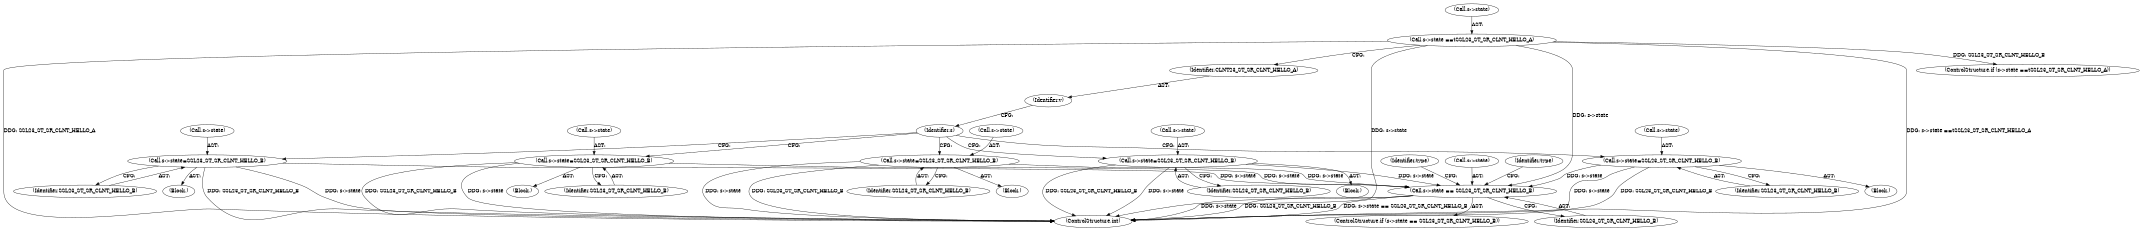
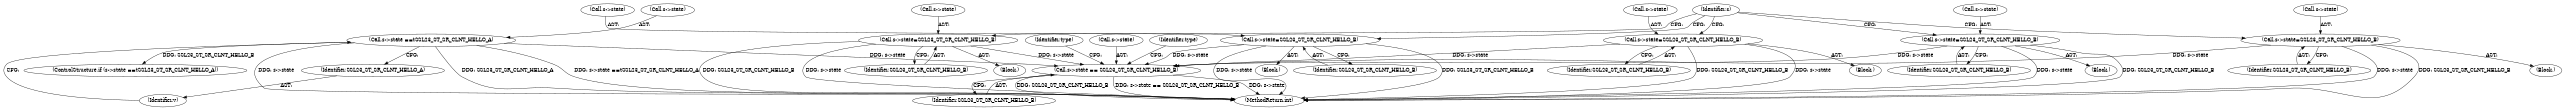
node "(Identifier,CLNT23_ST_SR_CLNT_HELLO_A)": label "(Identifier,CLNT23_ST_SR_CLNT_HELLO_A)" -> "(Identifier,SSL23_ST_SR_CLNT_HELLO_A)"
edge "(Identifier,v)" -> "(Identifier,s)": now "(Identifier,v)" -> "(Call,s->state ==tSSL23_ST_SR_CLNT_HELLO_A)"
node "(ControlStructure,int)": label "(ControlStructure,int)" -> "(MethodReturn,int)"
node "(ControlStructure,if (s->state == SSL23_ST_SR_CLNT_HELLO_B))": removed
